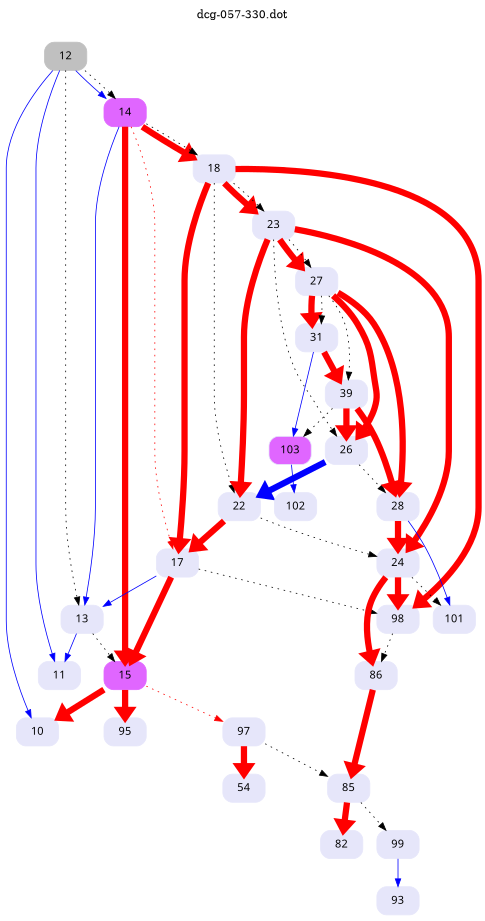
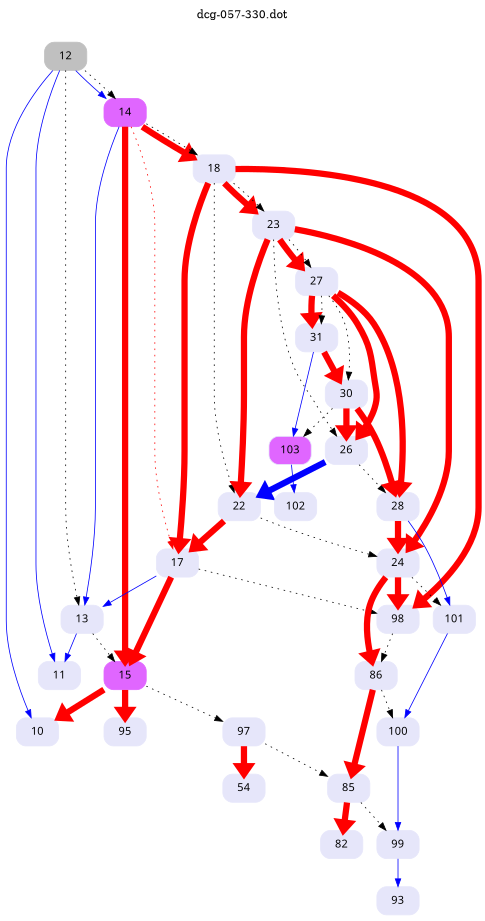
node "39": label "39" -> "30"
edge "15" -> "97": color red -> black
node "100": added
